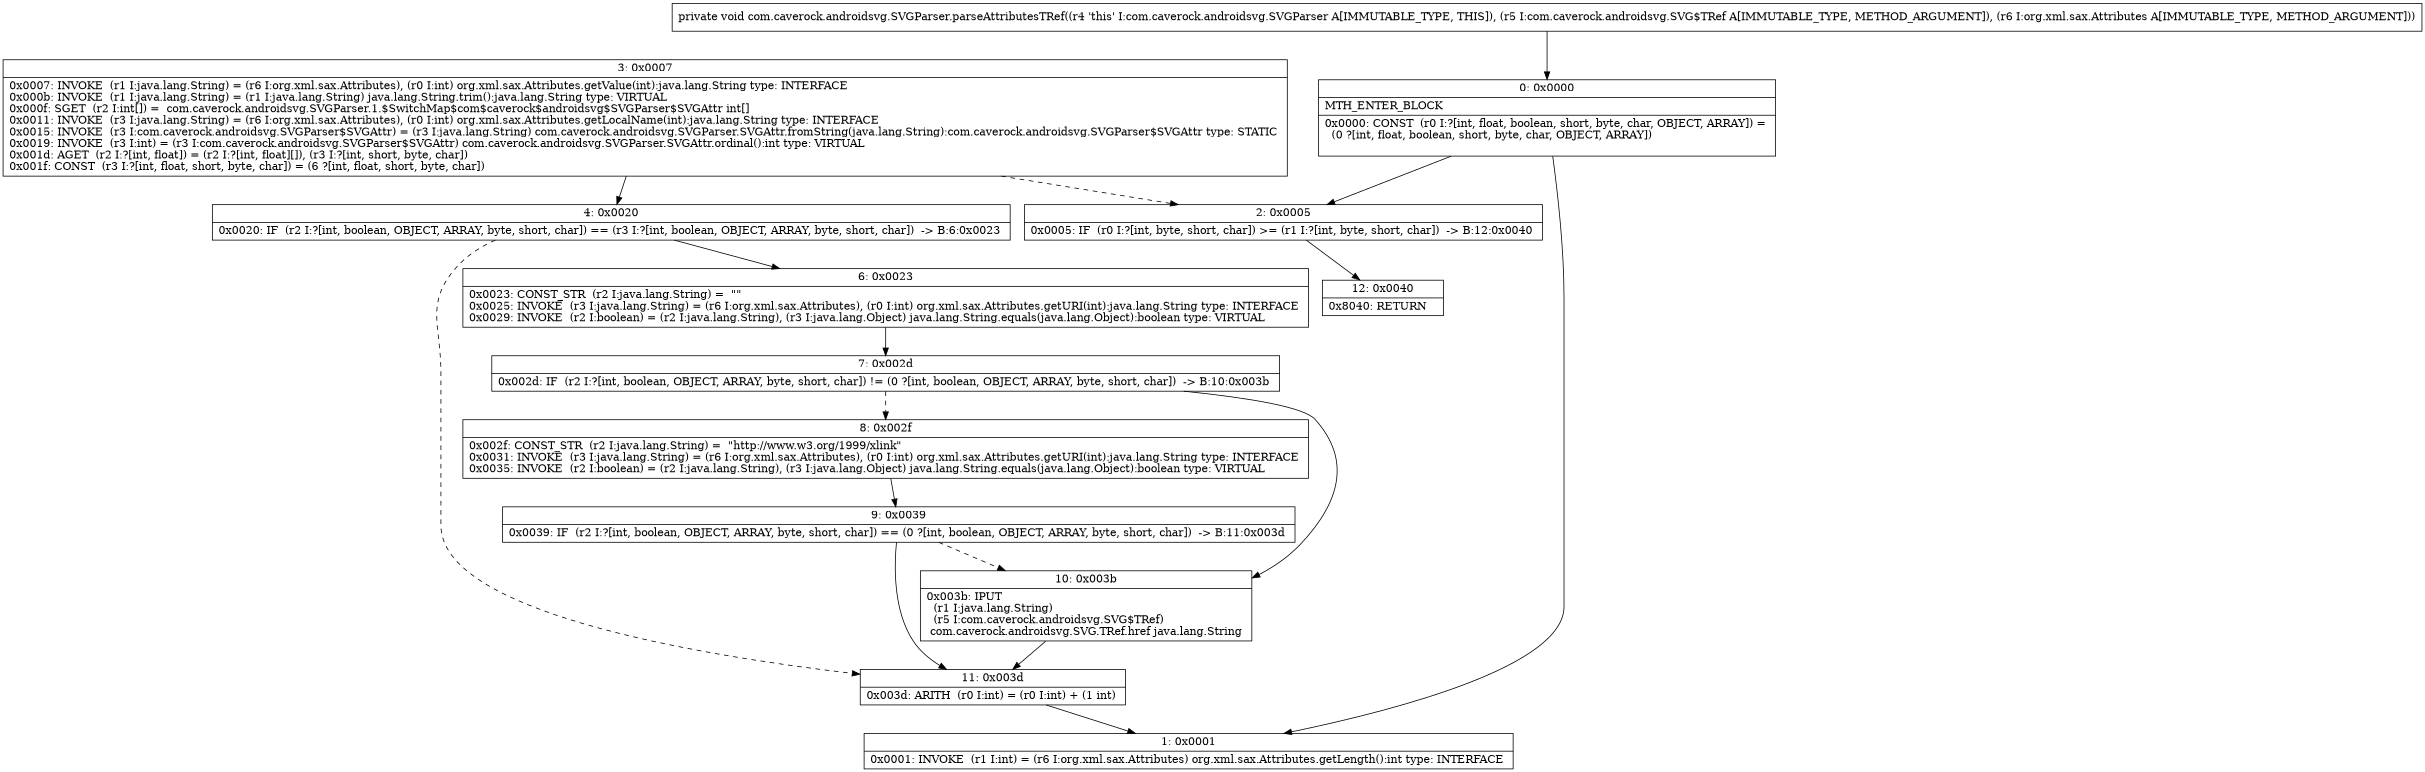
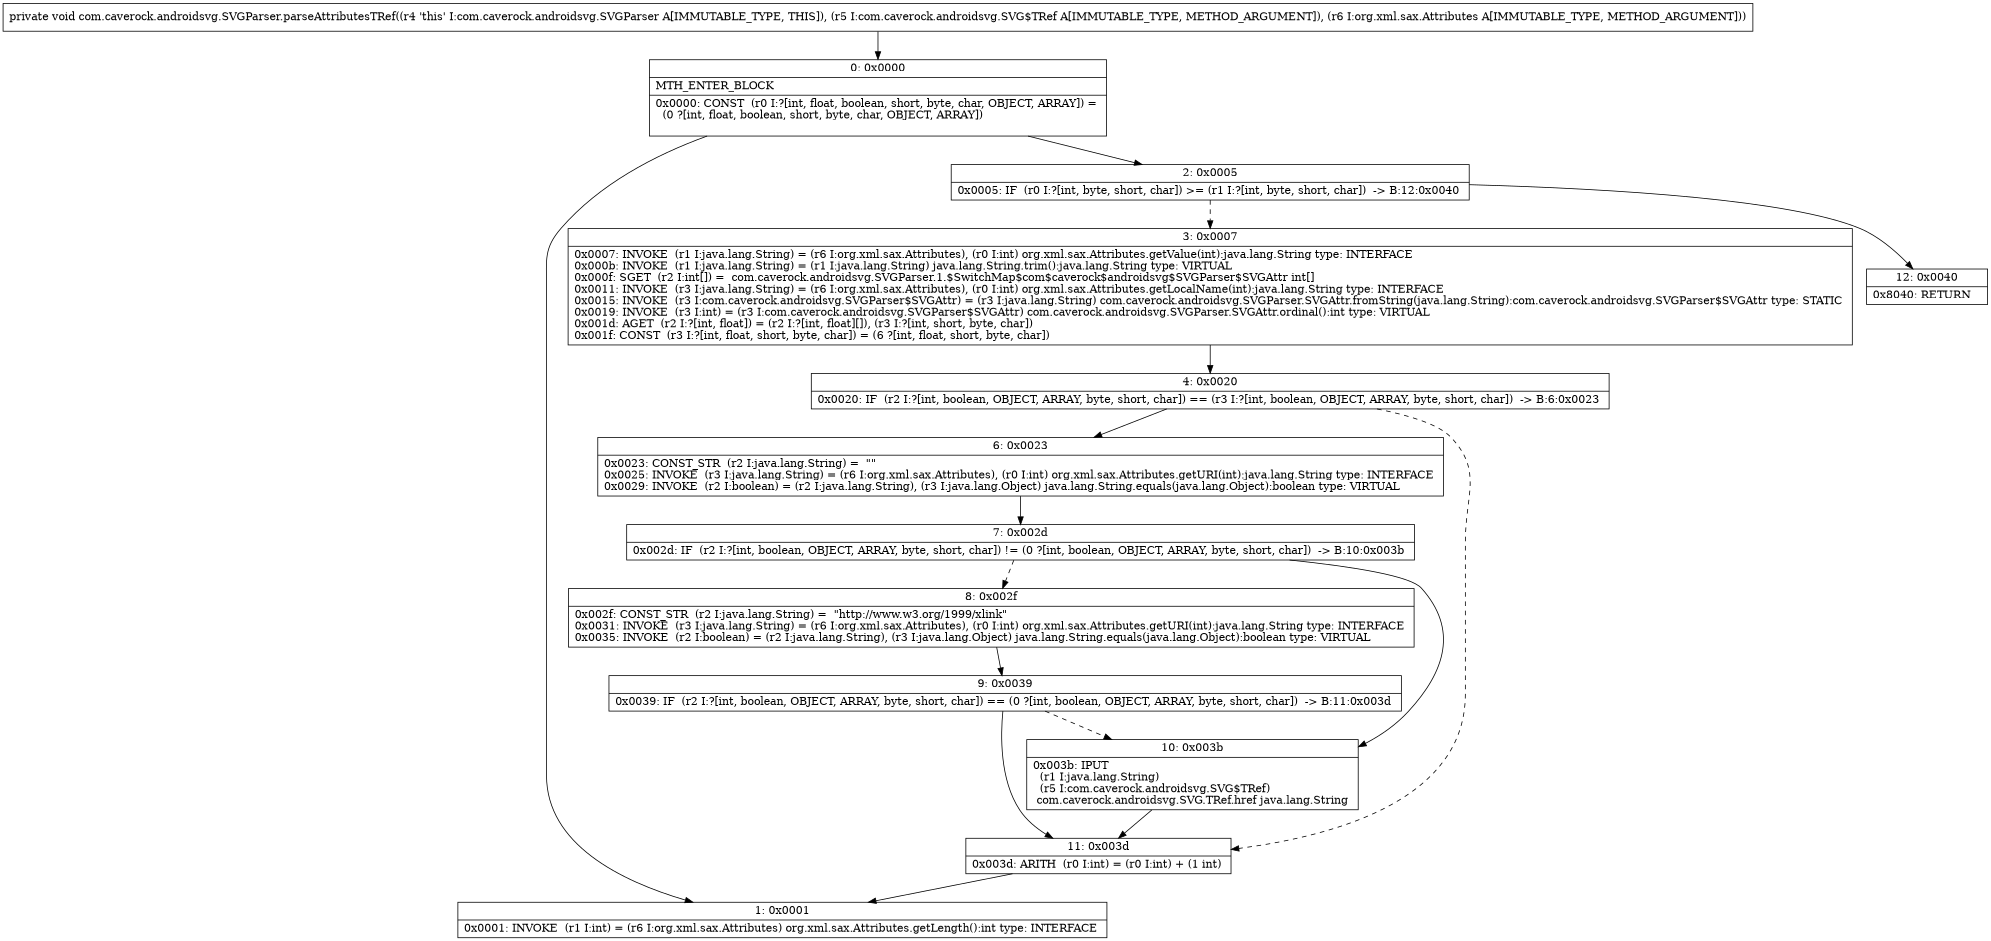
edge "3: 0x0007" -> "2: 0x0005": reversed
